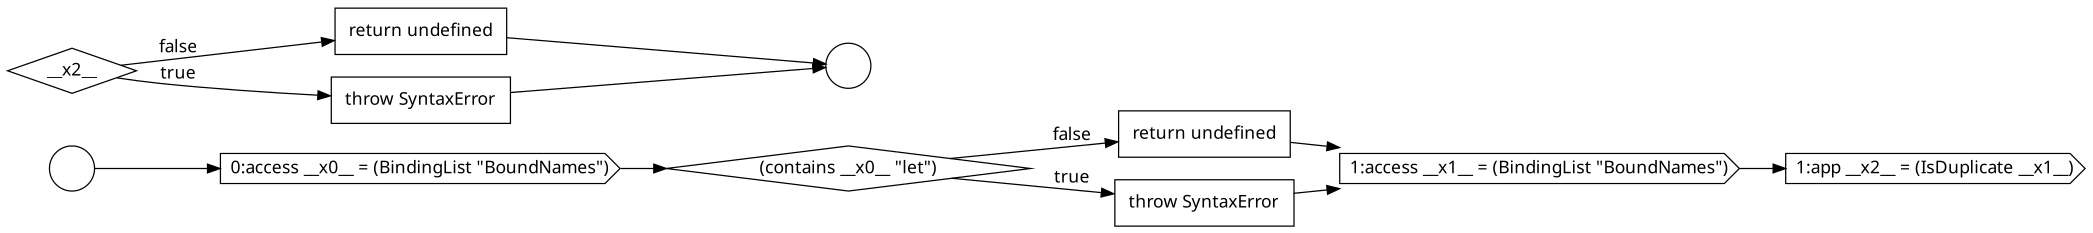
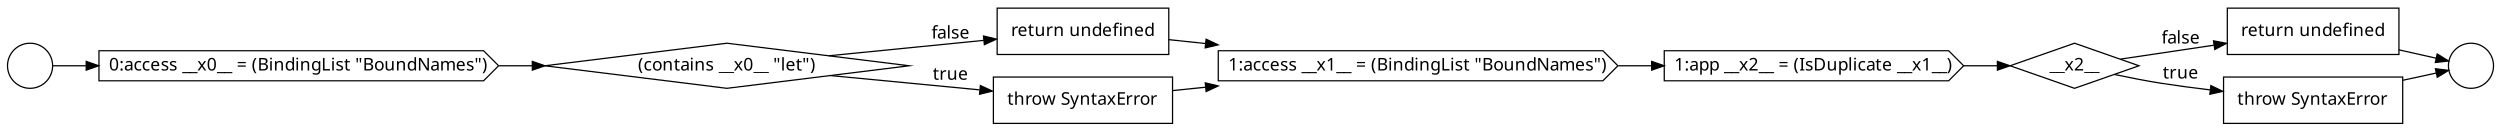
edge "1:app __x2__ = (IsDuplicate __x1__)" -> "__x2__": added
